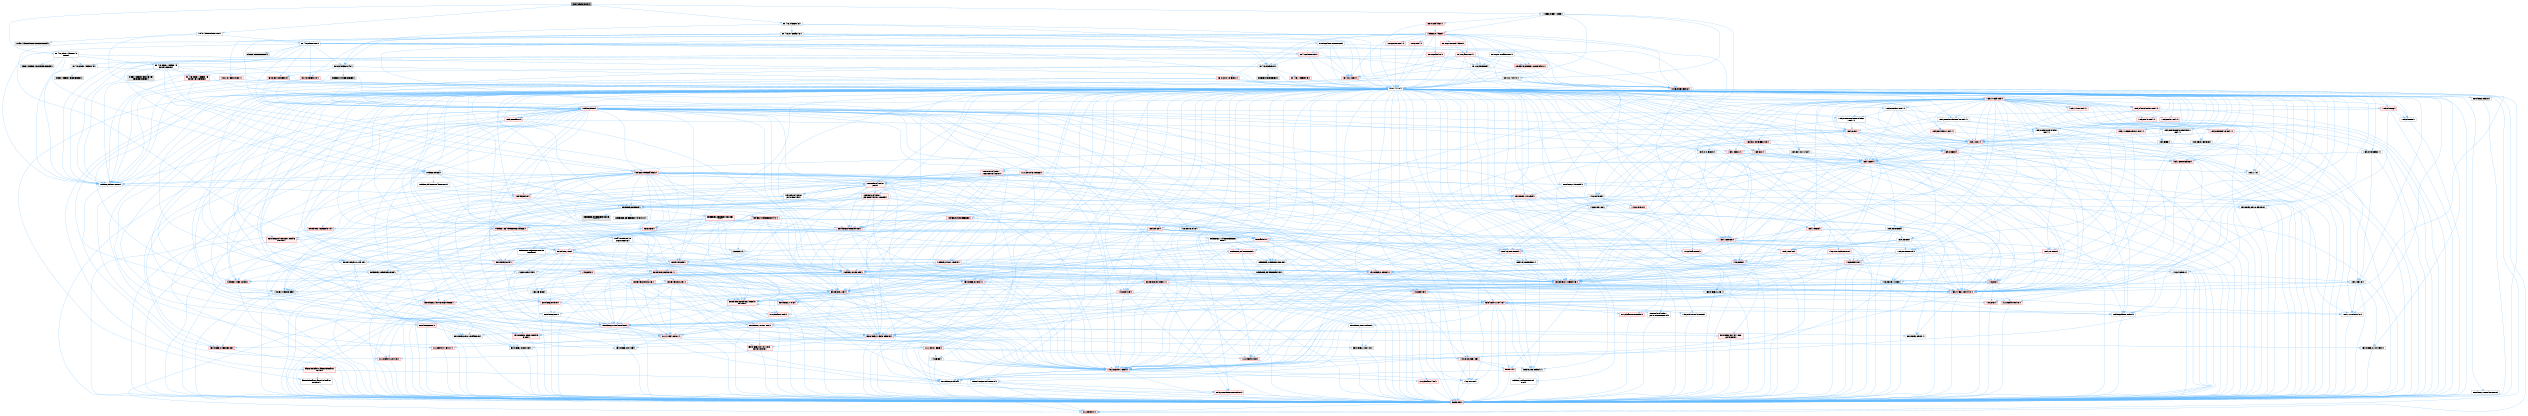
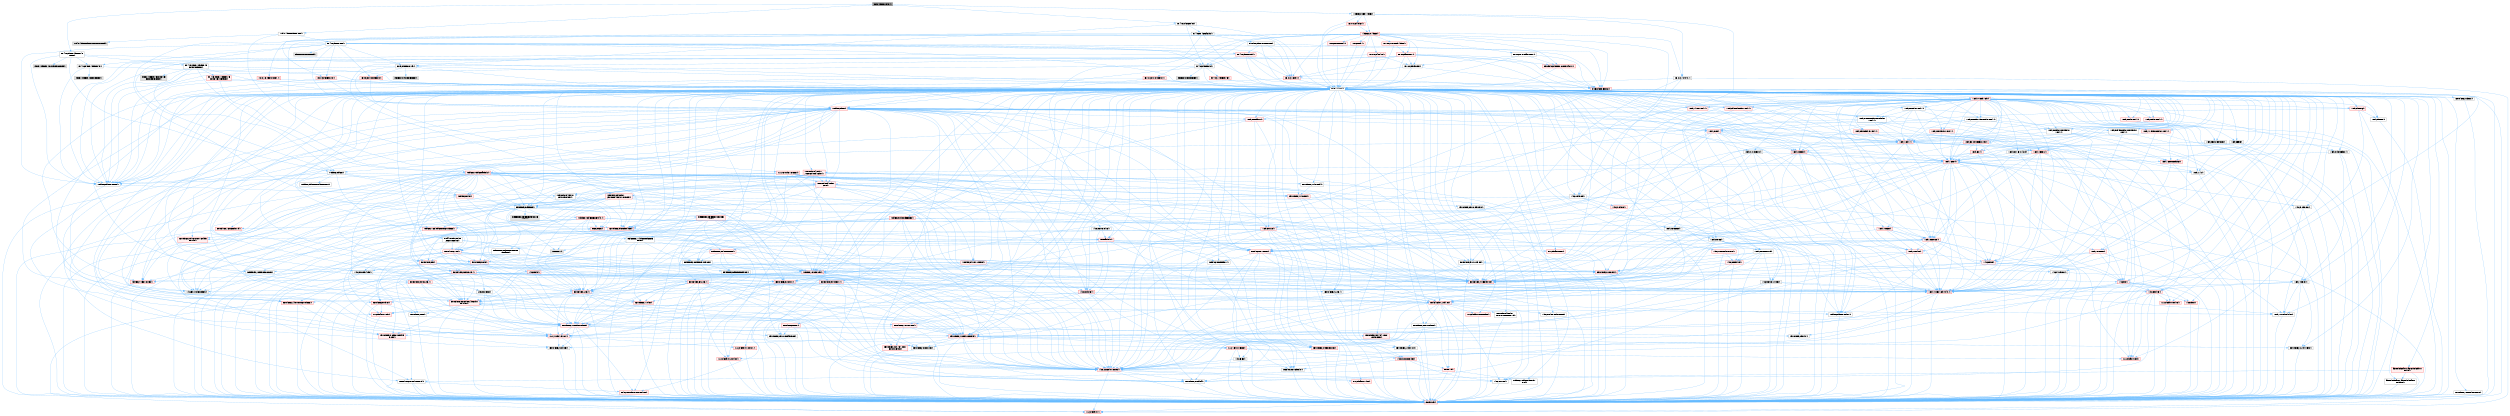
node "Delegates/DelegateCombinations.h": removed
